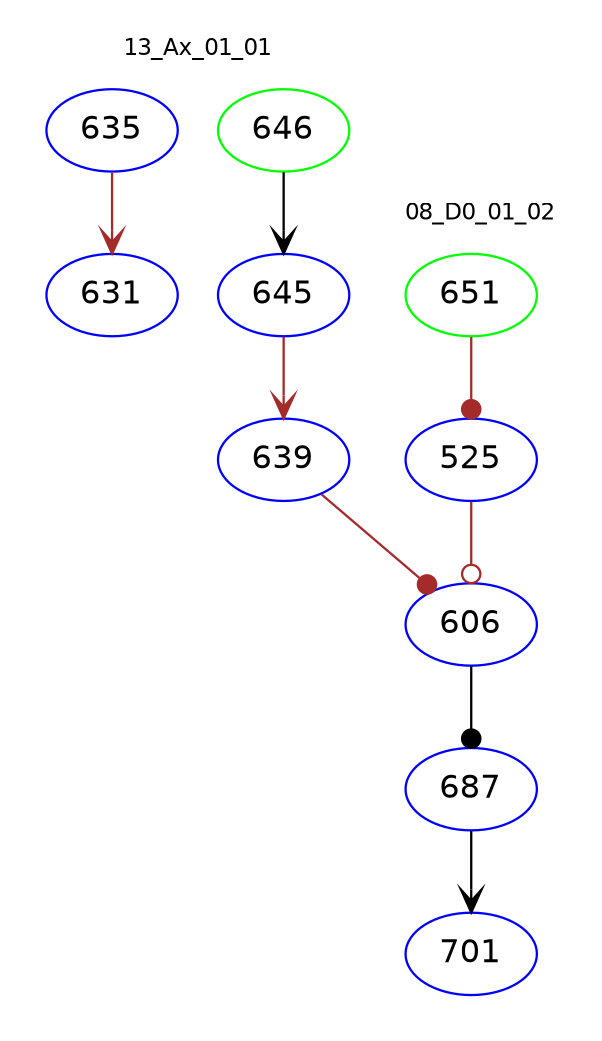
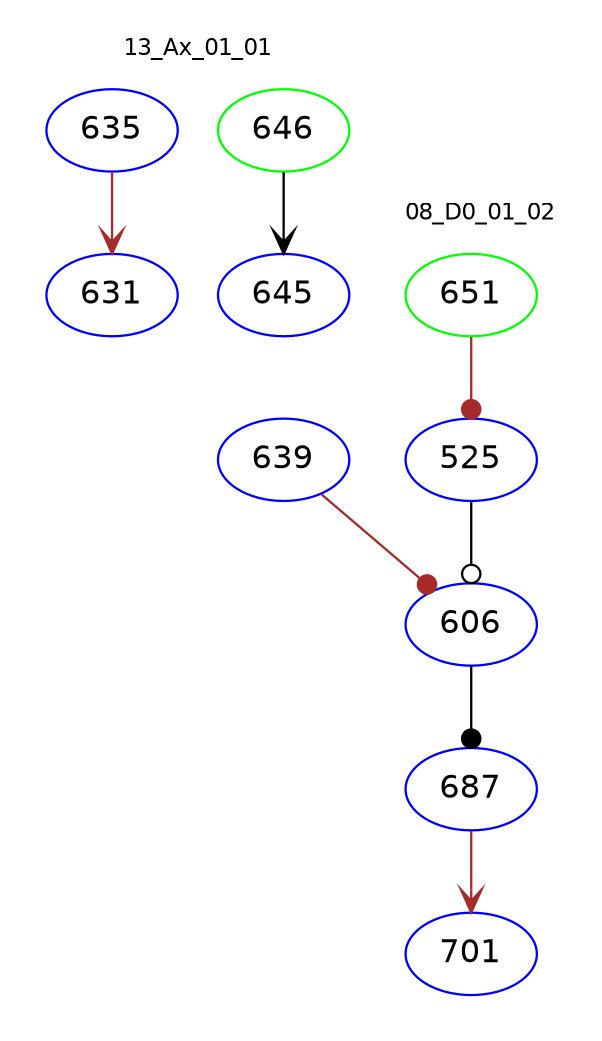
edge "645" -> "639": removed
edge "525" -> "606": color brown -> black
edge "687" -> "701": color black -> brown
